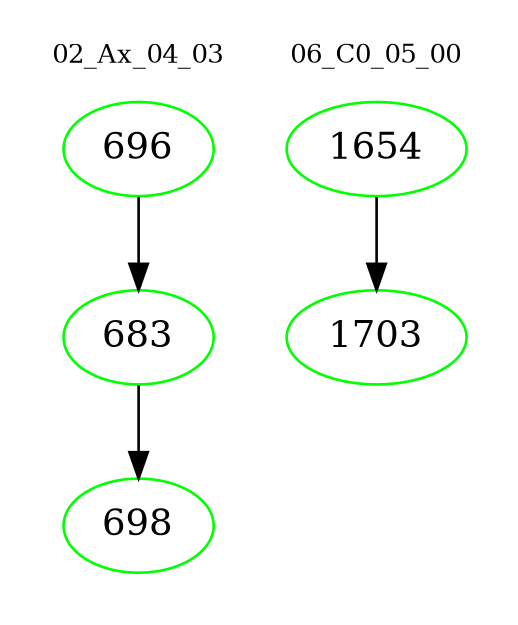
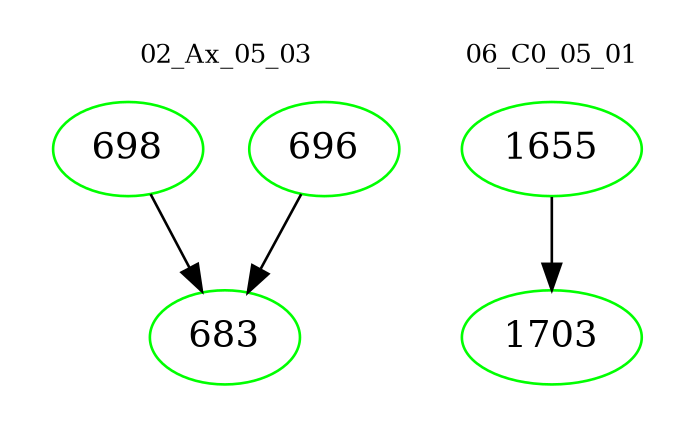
cluster "02_Ax_04_03": label "02_Ax_04_03" -> "02_Ax_05_03"
cluster "06_C0_05_00": label "06_C0_05_00" -> "06_C0_05_01"
node "1654": label "1654" -> "1655"
edge "683" -> "698": reversed
